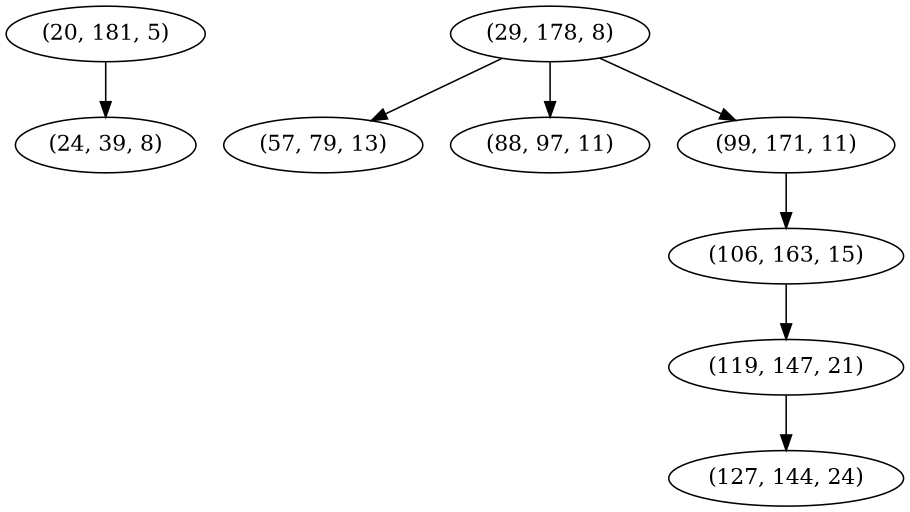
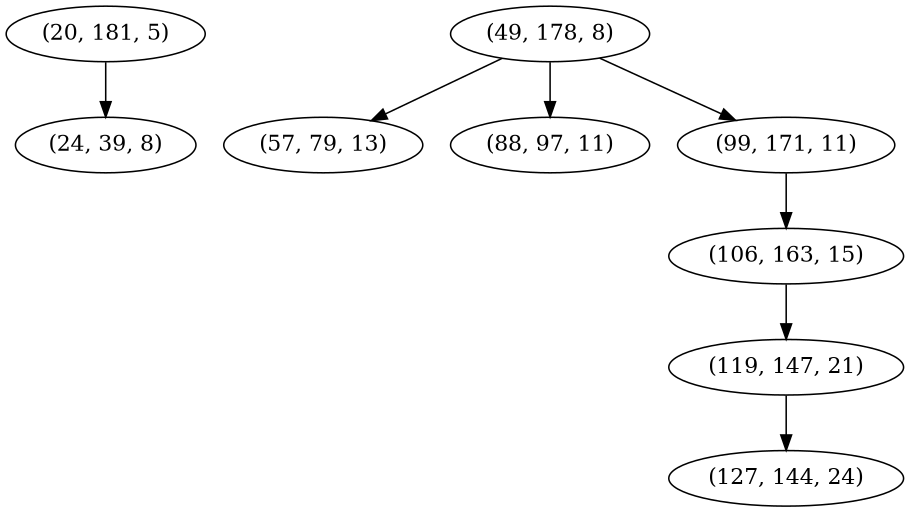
node "(29, 178, 8)": label "(29, 178, 8)" -> "(49, 178, 8)"
